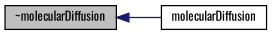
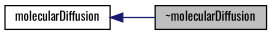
edge "molecularDiffusion" -> "~molecularDiffusion": reversed
